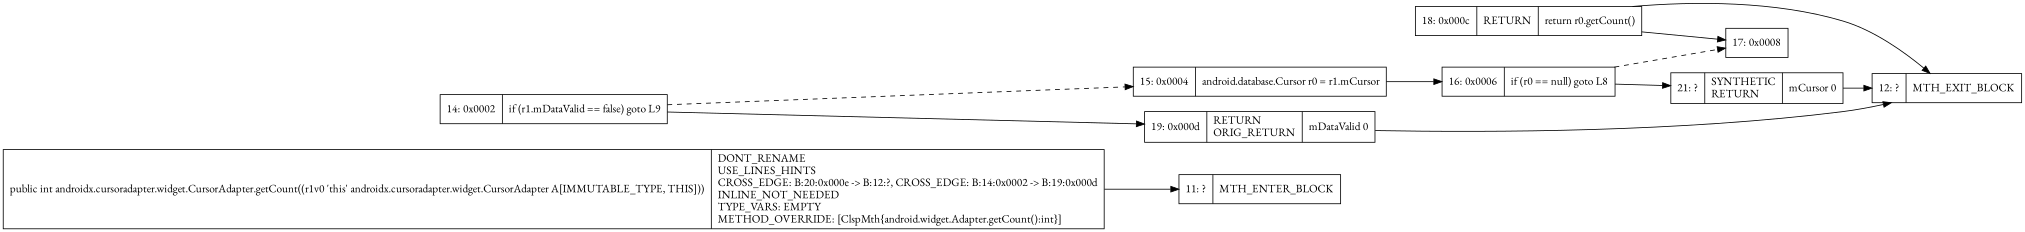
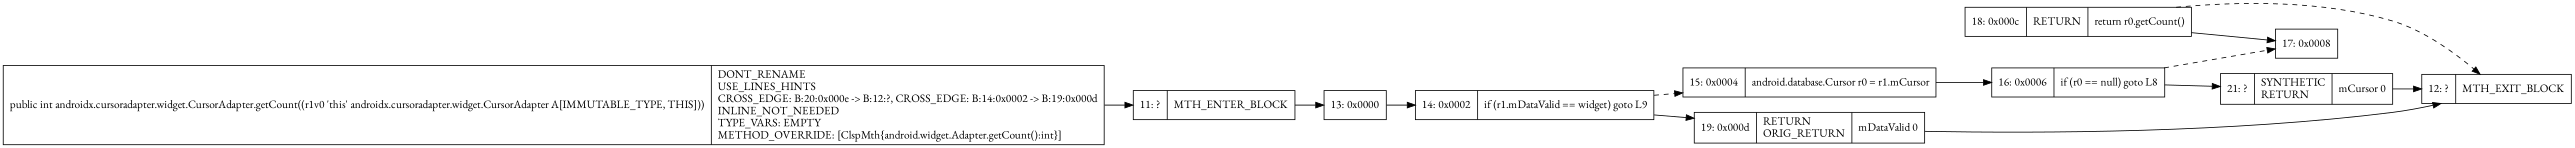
edge "18: 0x000c" -> "12: ?": style solid -> dashed
node "13: 0x0000": added
node "14: 0x0002": text "if (r1.mDataValid == false) goto L9" -> "if (r1.mDataValid == widget) goto L9"
